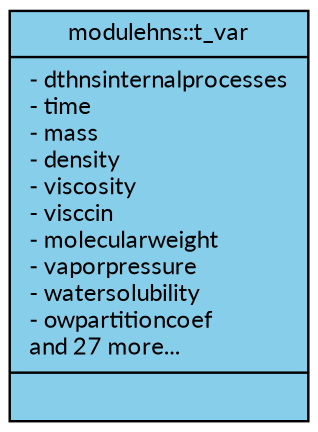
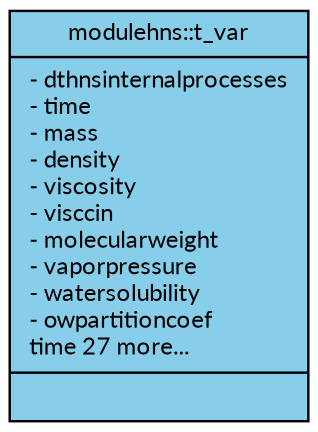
node "modulehns::t_var": text "and 27 more..." -> "time 27 more..."
